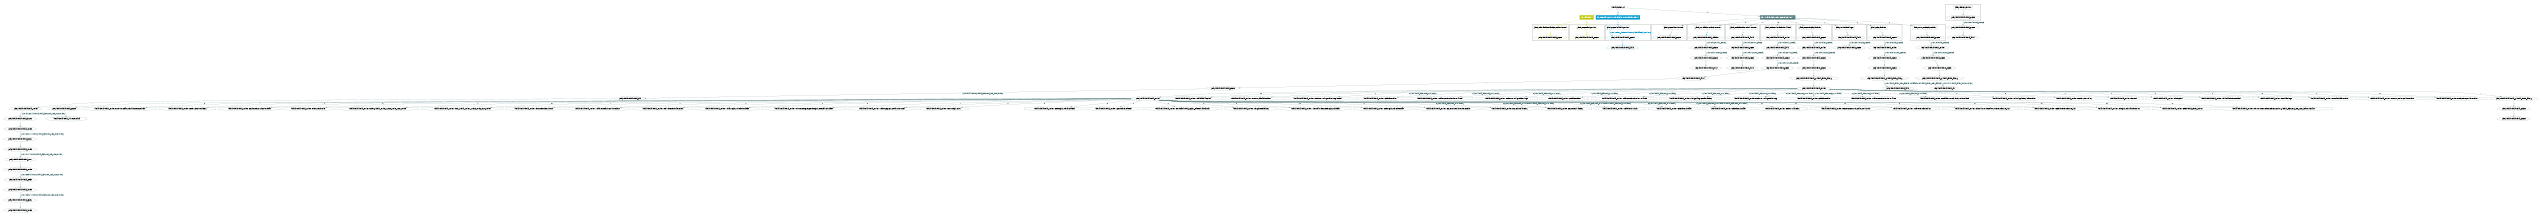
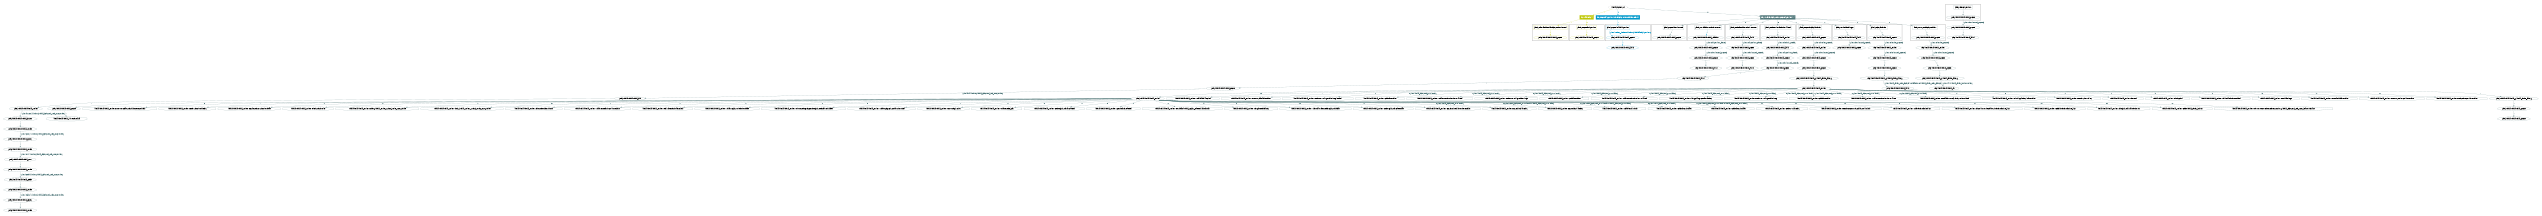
node "kubeinit.kubeinit.kubeinit_services : Set disconnected_auth": added
